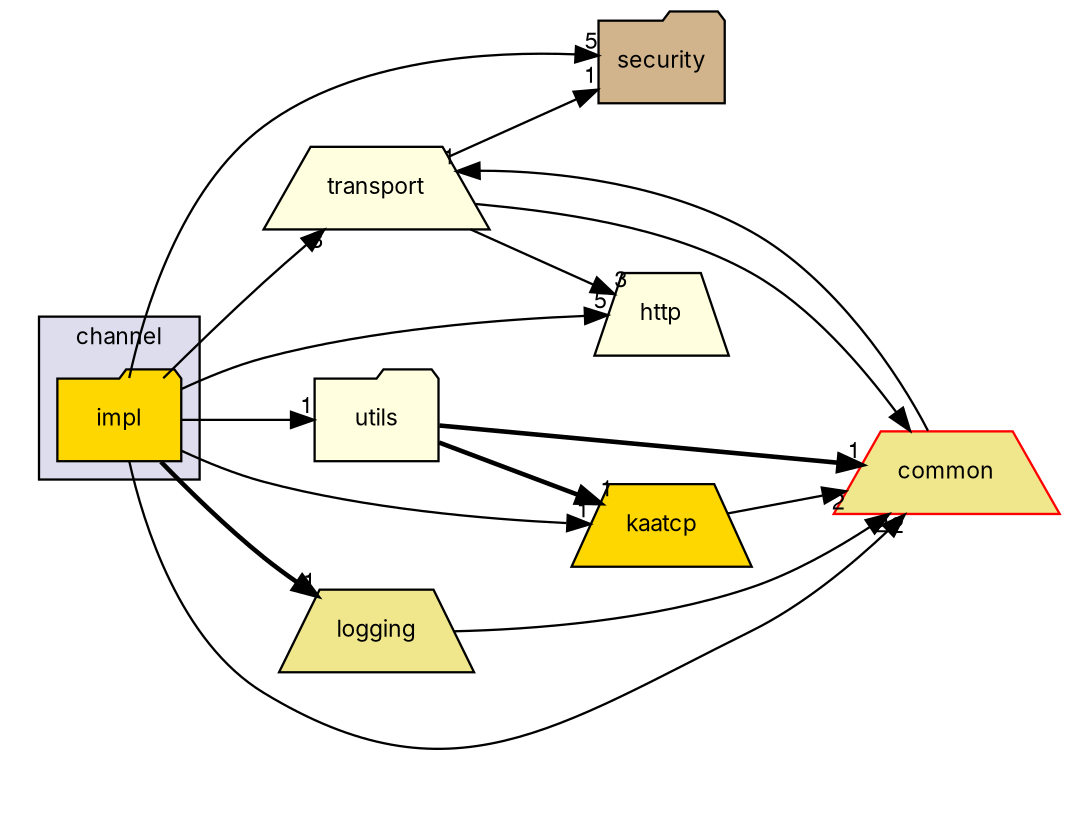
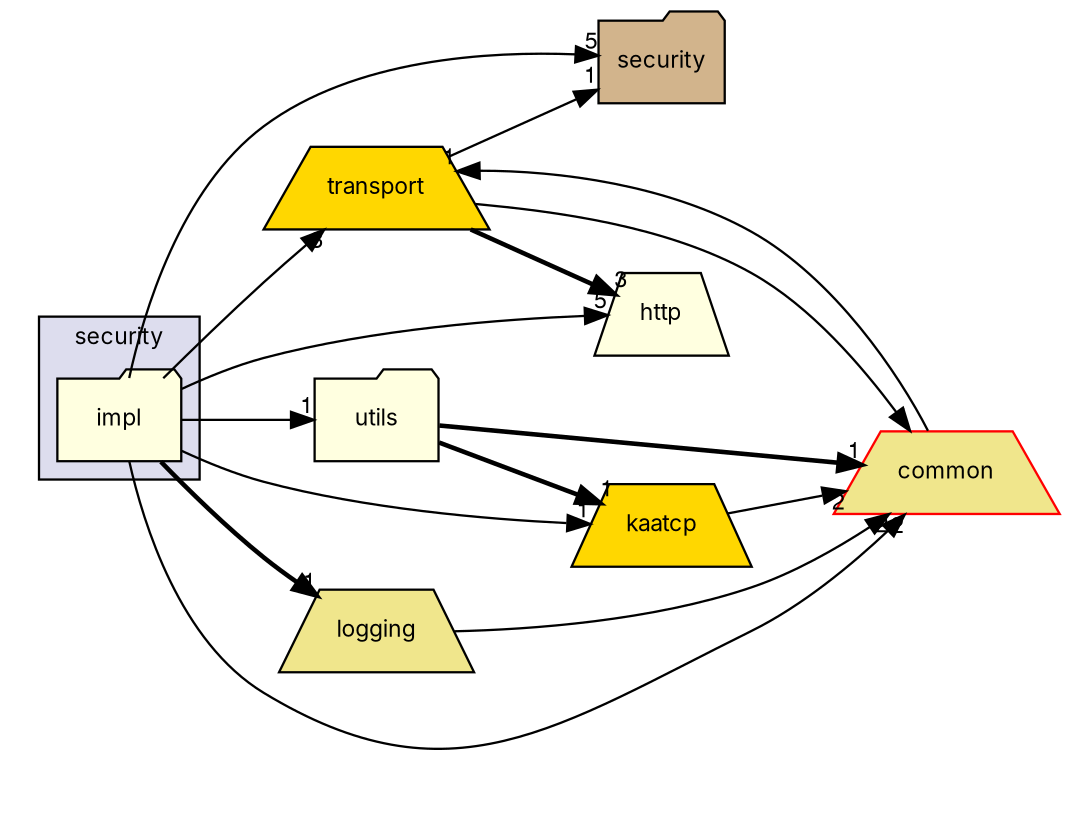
node "transport": fillcolor lightyellow -> gold
edge "transport" -> "http": style solid -> bold
cluster "channel": label "channel" -> "security"
node "impl": fillcolor gold -> lightyellow
